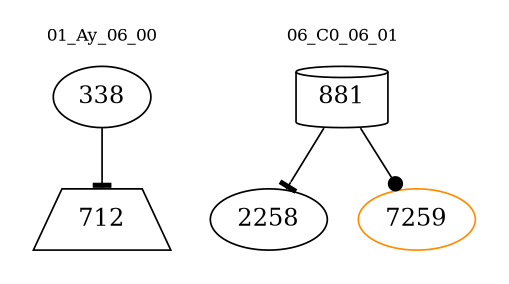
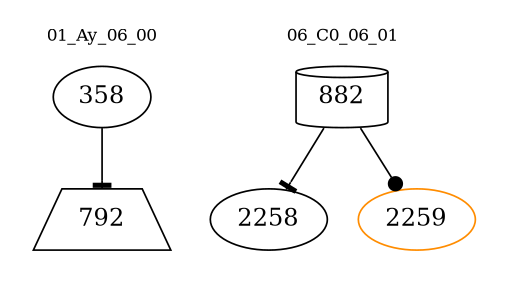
node "338": label "338" -> "358"
node "881": label "881" -> "882"
node "712": label "712" -> "792"
node "7259": label "7259" -> "2259"
